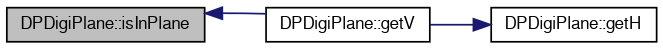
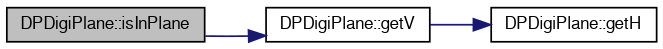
edge "DPDigiPlane::getV" -> "DPDigiPlane::isInPlane": reversed
